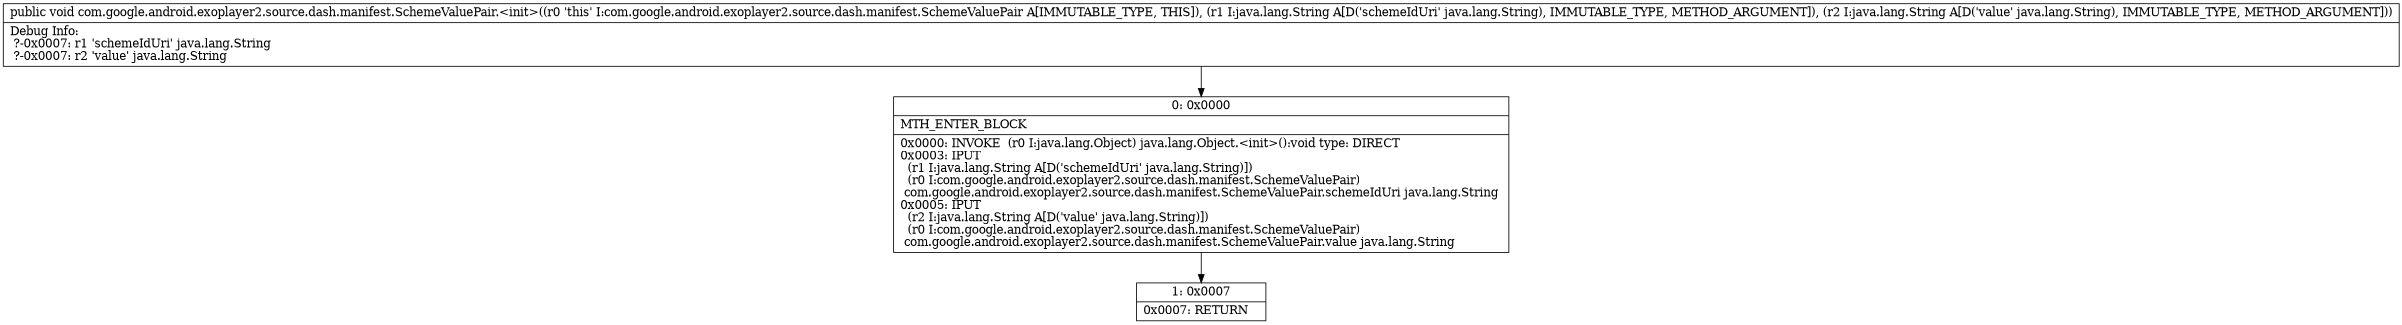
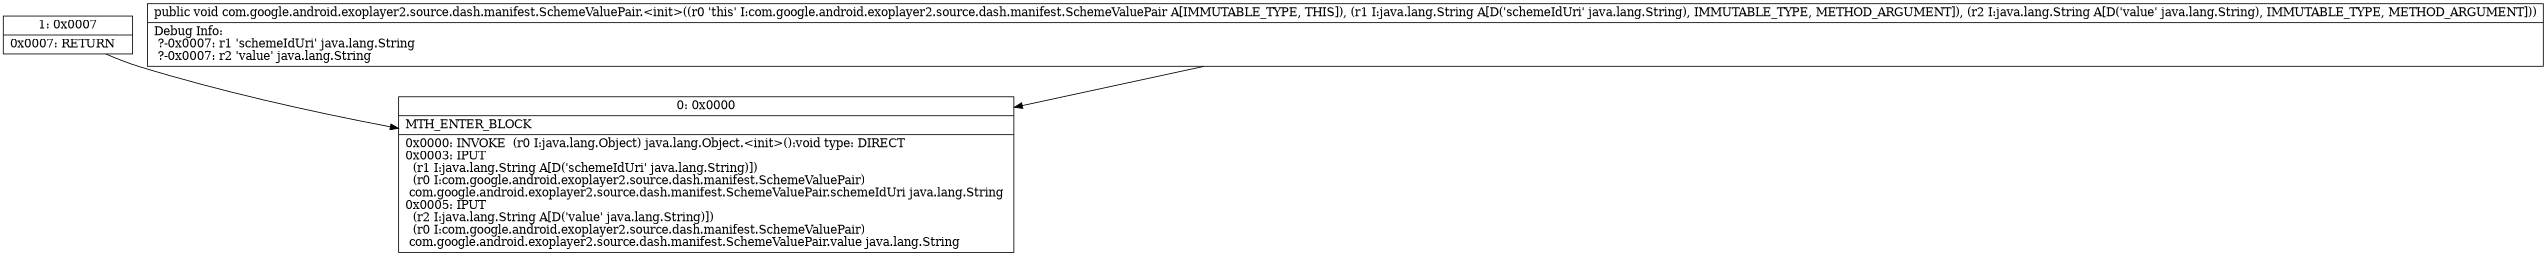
edge "0: 0x0000" -> "1: 0x0007": reversed
